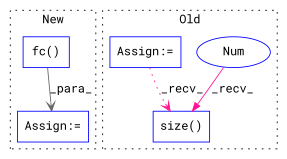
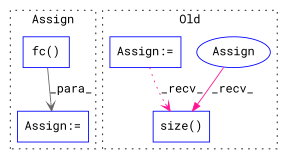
cluster "New": label "New" -> "Assign"
node "Num": label "Num" -> "Assign"
